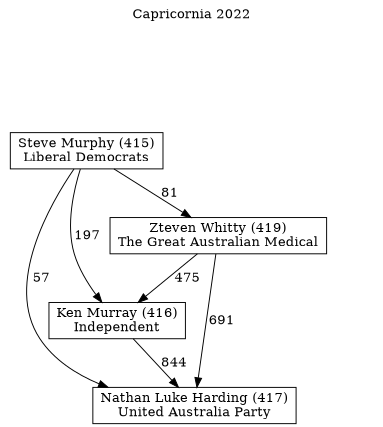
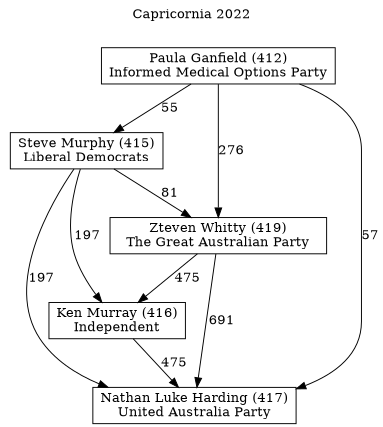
node "Paula Ganfield (412) Informed Medical Options Party": added
node "Zteven Whitty (419) The Great Australian Medical": label "Zteven Whitty (419) The Great Australian Medical" -> "Zteven Whitty (419) The Great Australian Party"
edge "Steve Murphy (415) Liberal Democrats" -> "Nathan Luke Harding (417) United Australia Party": label "57" -> "197"
edge "Ken Murray (416) Independent" -> "Nathan Luke Harding (417) United Australia Party": label "844" -> "475"
